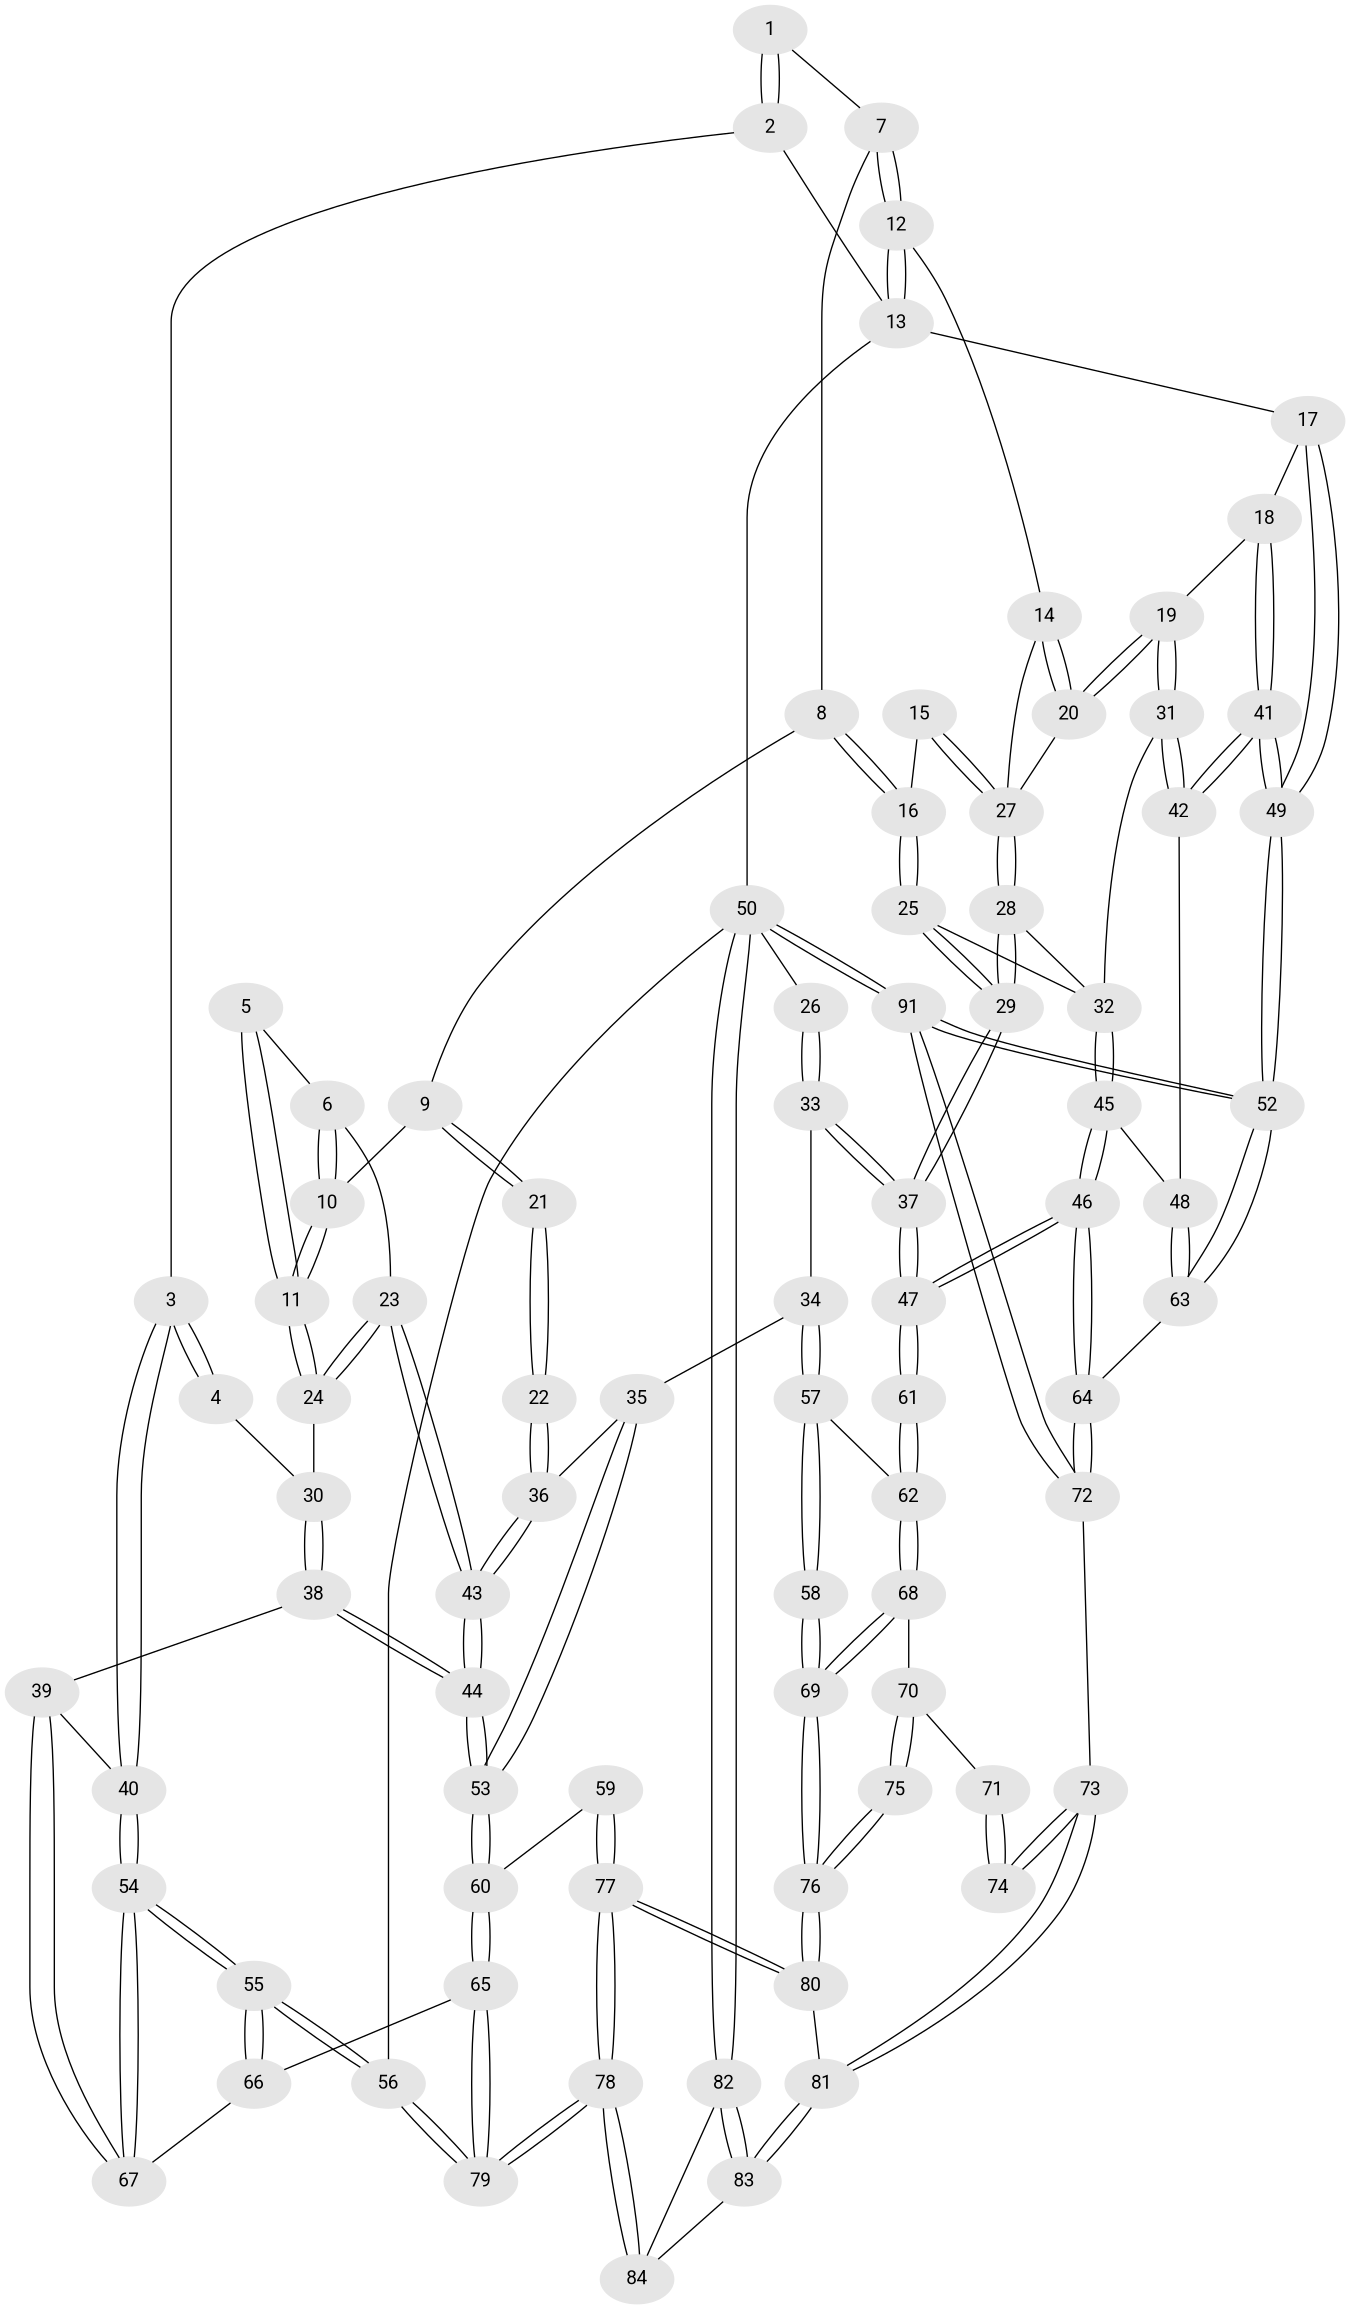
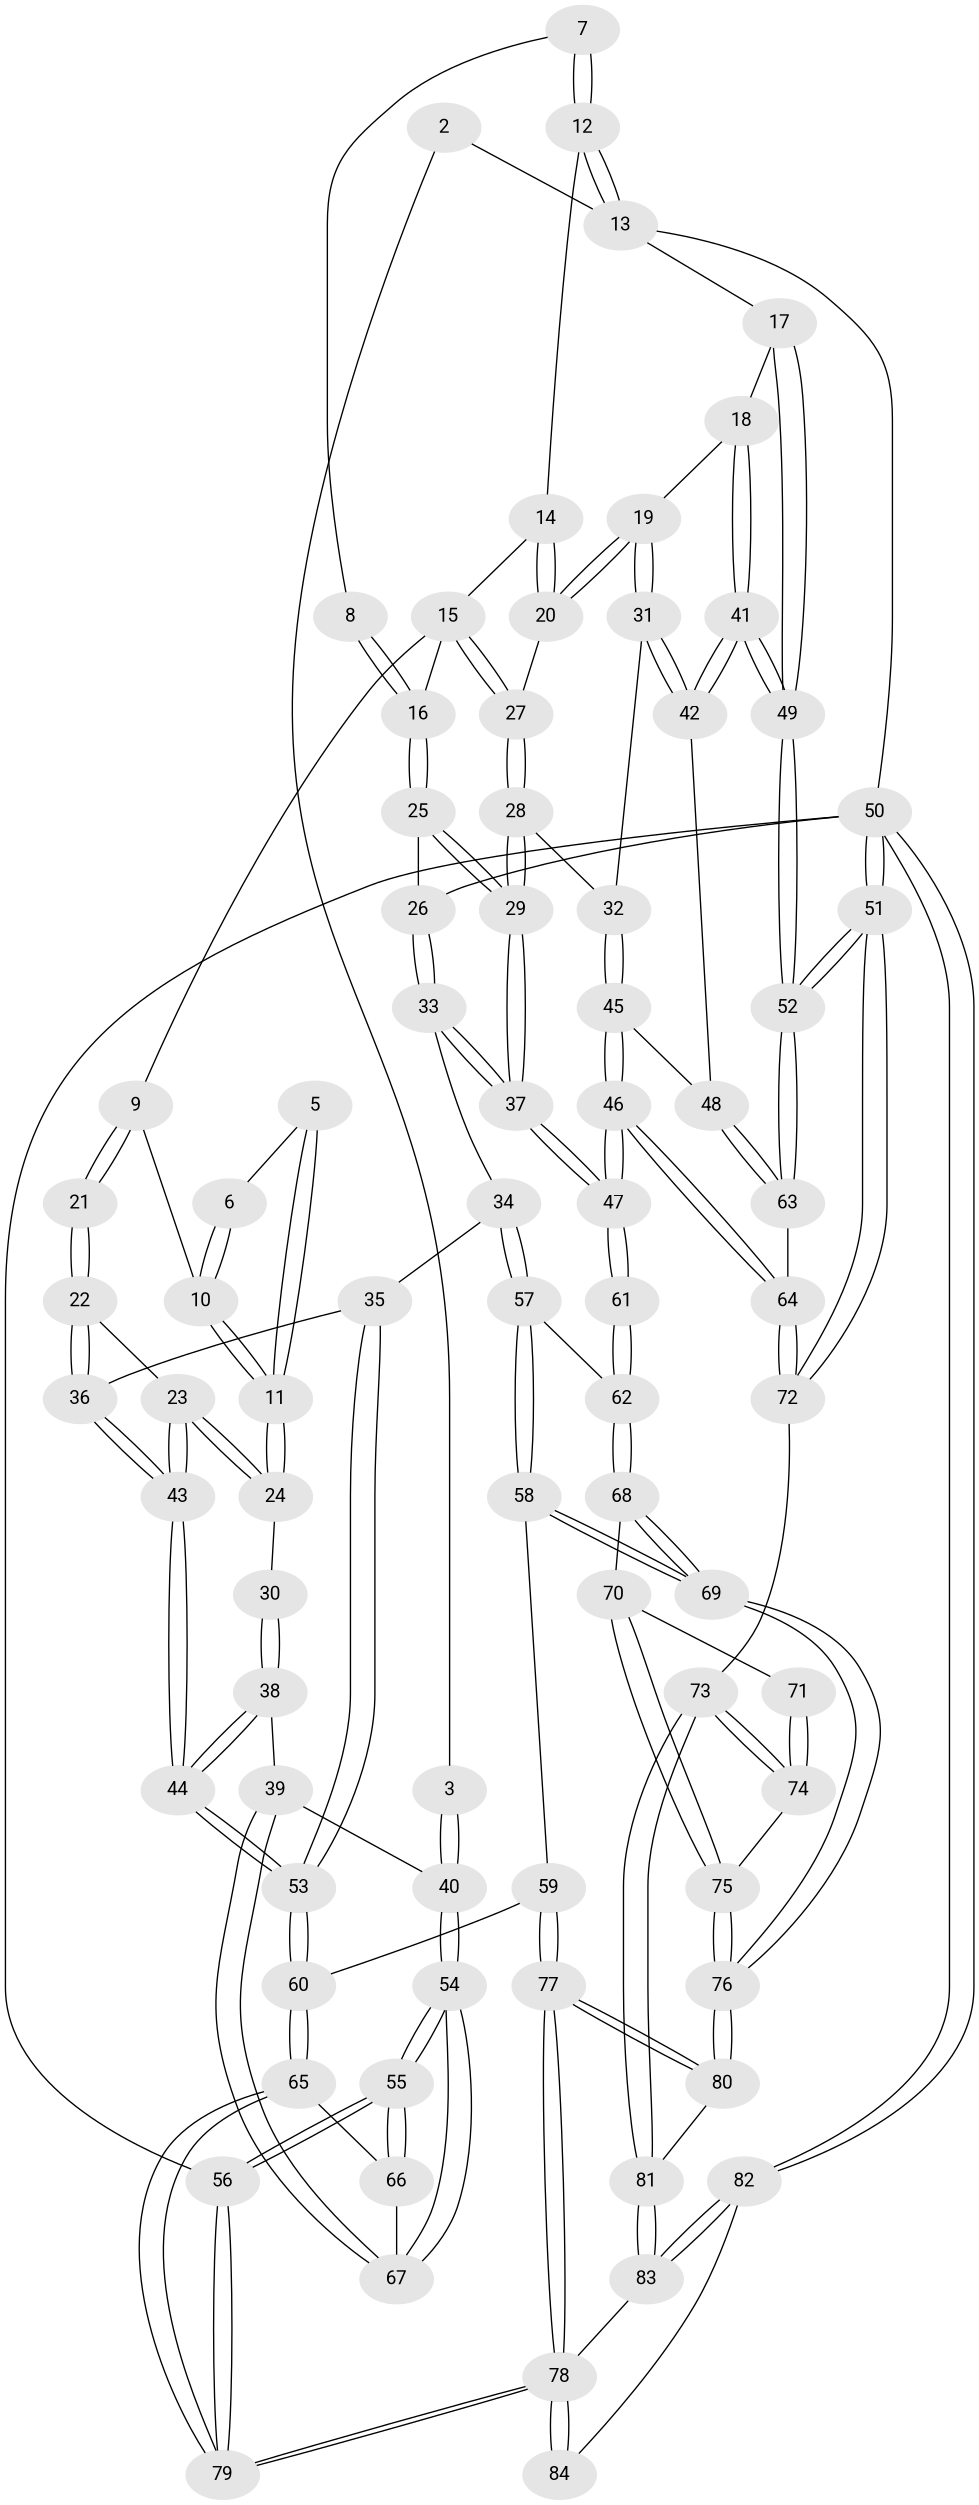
node "1": removed
edge "14" -- "27": now "14" -- "15"
edge "8" -- "9": now "15" -- "9"
edge "25" -- "32": now "25" -- "26"
node "91": label "91" -> "51"
edge "6" -- "23": now "22" -- "23"
node "4": removed
edge "58" -- "59": added
edge "74" -- "75": added
edge "83" -- "84": now "83" -- "78"
